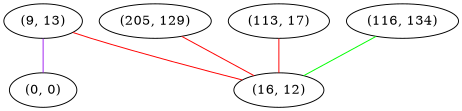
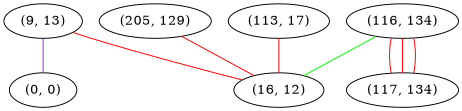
node "(117, 134)": added
